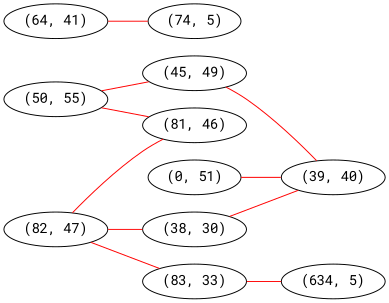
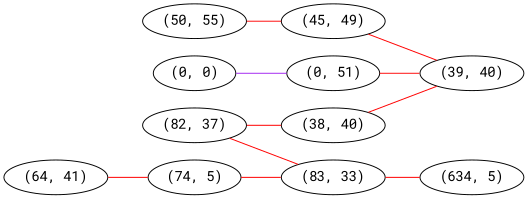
node "(0, 0)": added
node "(81, 46)": removed
edge "(74, 5)" -- "(83, 33)": added
node "(82, 47)": label "(82, 47)" -> "(82, 37)"
node "(38, 30)": label "(38, 30)" -> "(38, 40)"
